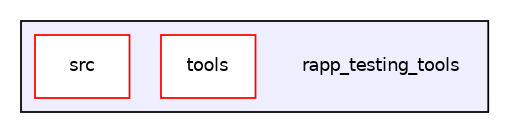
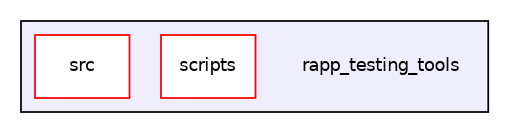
node "tools": label "tools" -> "scripts"
